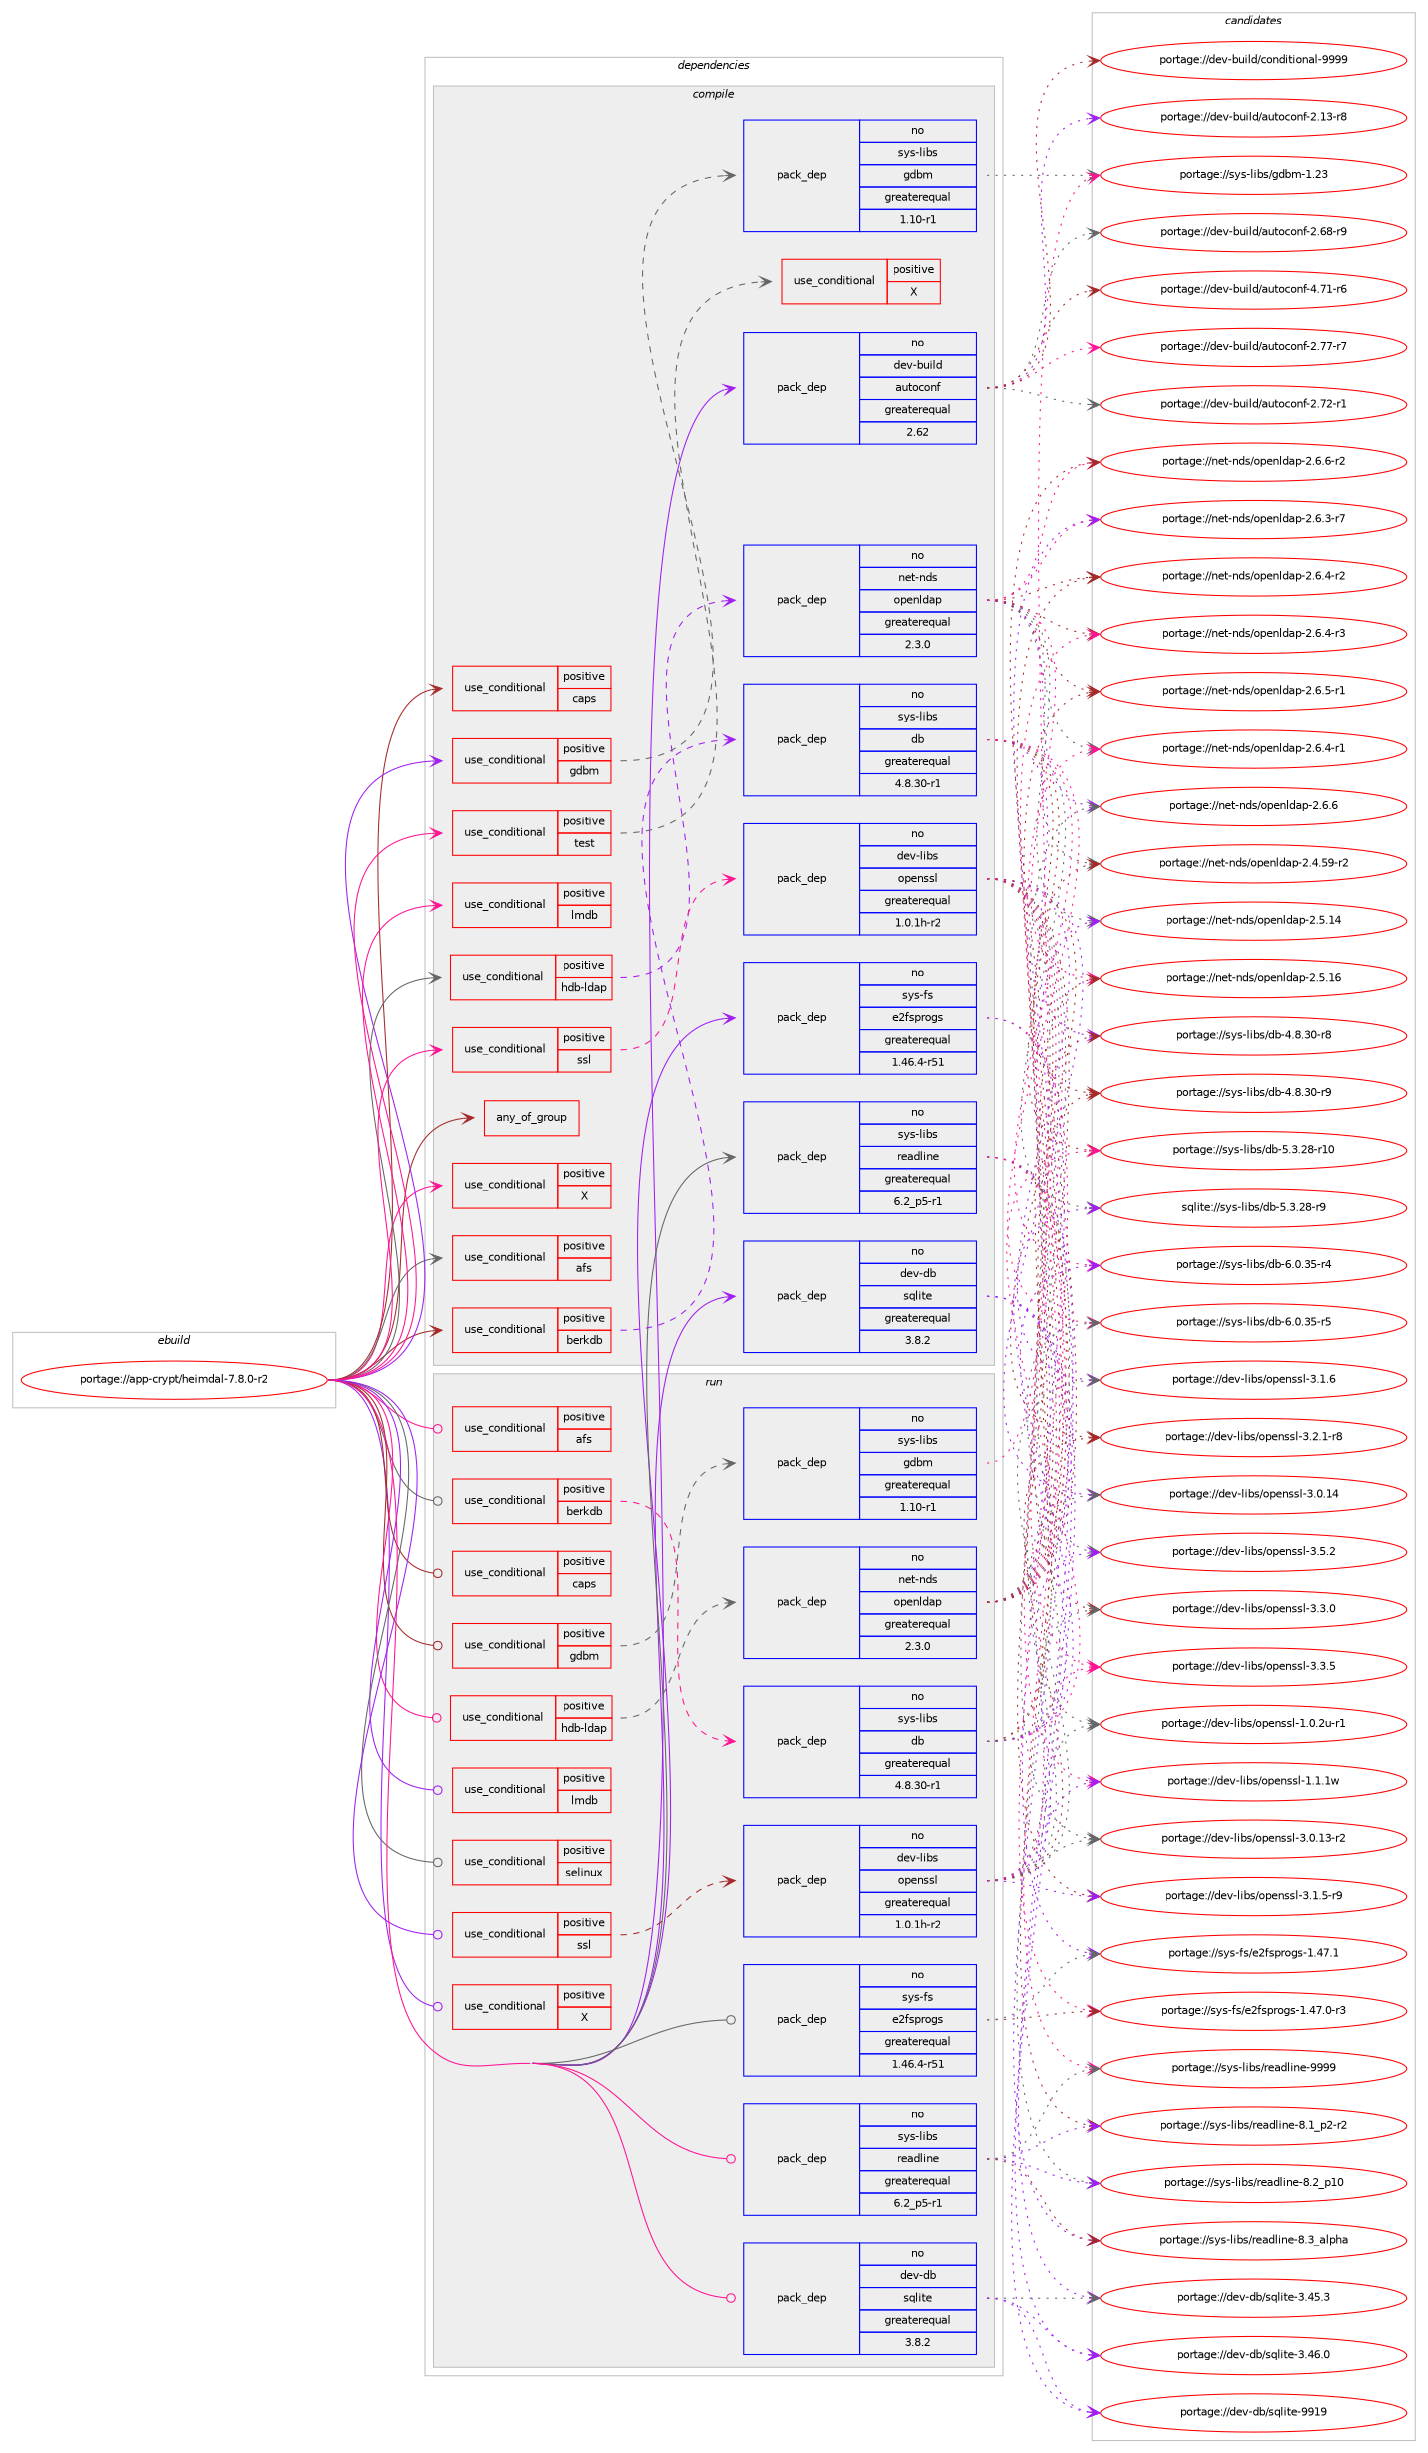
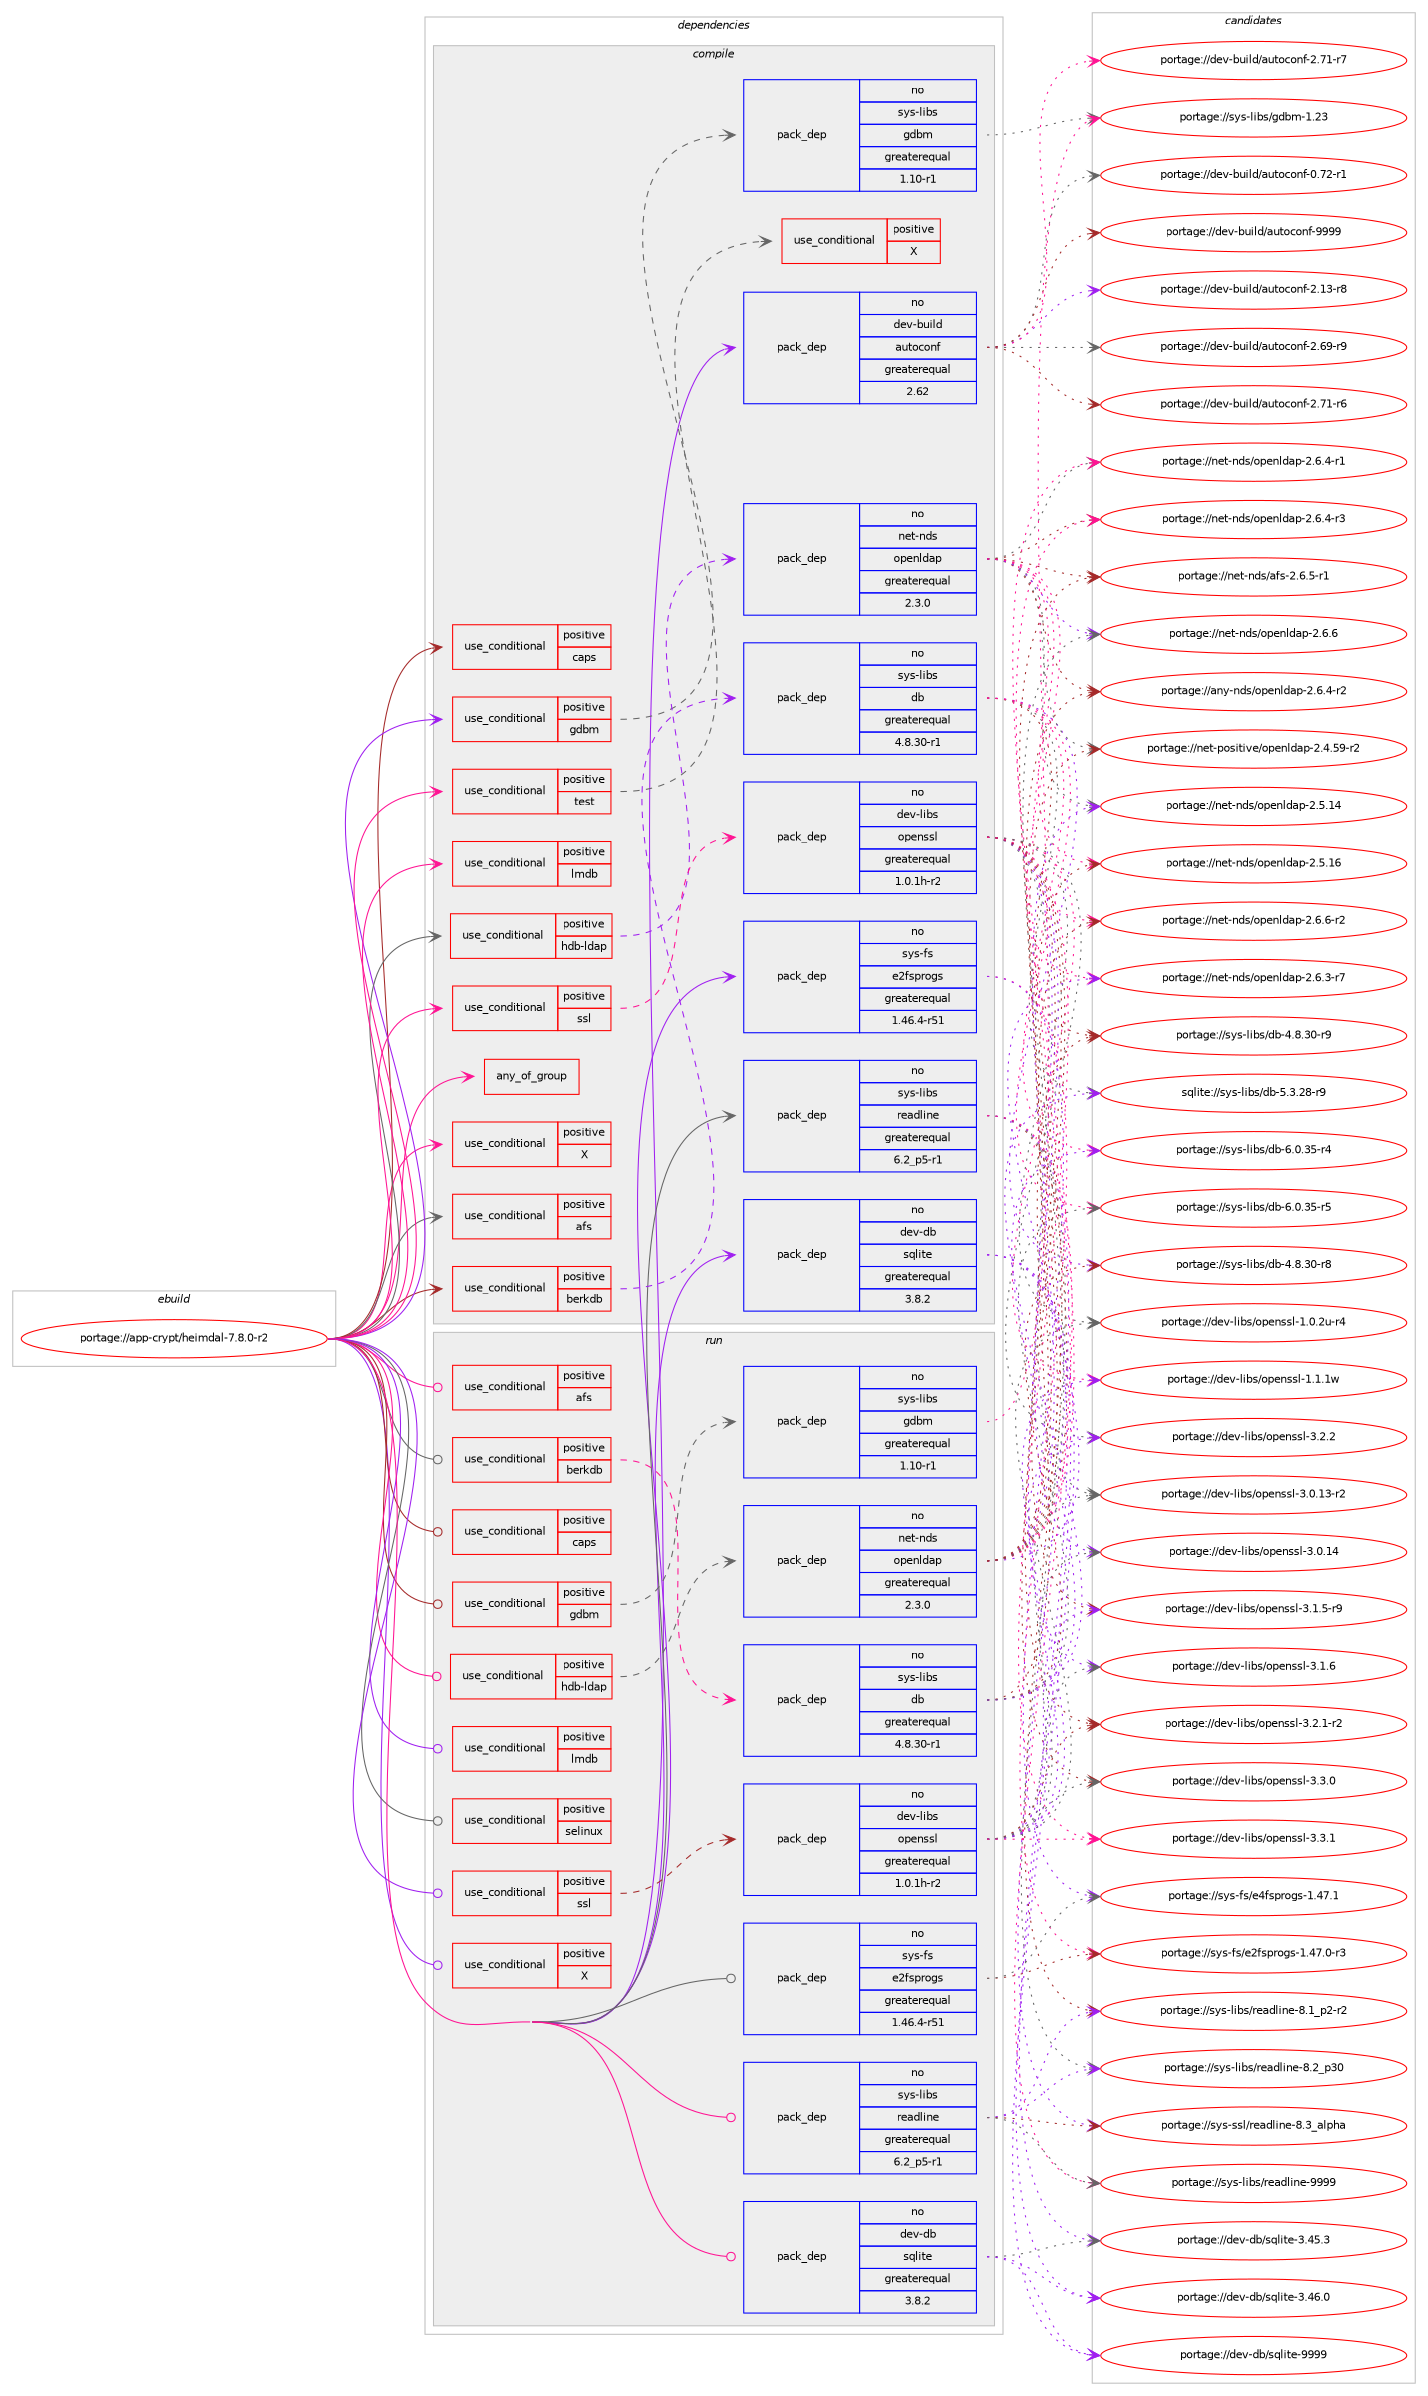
node "portage://dev-build/conditional-9999": label "portage://dev-build/conditional-9999" -> "portage://dev-build/autoconf-9999"
node "portage://dev-build/autoconf-2.68-r9": label "portage://dev-build/autoconf-2.68-r9" -> "portage://dev-build/autoconf-2.69-r9"
node "portage://dev-build/autoconf-4.71-r6": label "portage://dev-build/autoconf-4.71-r6" -> "portage://dev-build/autoconf-2.71-r6"
node "portage://dev-build/autoconf-2.77-r7": label "portage://dev-build/autoconf-2.77-r7" -> "portage://dev-build/autoconf-2.71-r7"
node "portage://dev-build/autoconf-2.72-r1": label "portage://dev-build/autoconf-2.72-r1" -> "portage://dev-build/autoconf-0.72-r1"
node "portage://net-nds/openldap-2.6.4-r2": label "portage://net-nds/openldap-2.6.4-r2" -> "portage://any-nds/openldap-2.6.4-r2"
node "portage://net-nds/openldap-2.6.5-r1": label "portage://net-nds/openldap-2.6.5-r1" -> "portage://net-nds/afs-2.6.5-r1"
node "portage://net-nds/openldap-2.4.59-r2": label "portage://net-nds/openldap-2.4.59-r2" -> "portage://net-positive/openldap-2.4.59-r2"
node "portage://sys-libs/db-5.3.28-r10": removed
edge "portage://app-crypt/heimdal-7.8.0-r2" -> "any_of_group": color brown -> deeppink
node "portage://dev-libs/openssl-3.2.1-r8": label "portage://dev-libs/openssl-3.2.1-r8" -> "portage://dev-libs/openssl-3.2.1-r2"
node "portage://dev-libs/openssl-3.5.2": label "portage://dev-libs/openssl-3.5.2" -> "portage://dev-libs/openssl-3.2.2"
node "portage://dev-libs/openssl-3.3.5": label "portage://dev-libs/openssl-3.3.5" -> "portage://dev-libs/openssl-3.3.1"
node "portage://dev-libs/openssl-1.0.2u-r1": label "portage://dev-libs/openssl-1.0.2u-r1" -> "portage://dev-libs/openssl-1.0.2u-r4"
node "portage://sys-fs/e2fsprogs-1.47.1": label "portage://sys-fs/e2fsprogs-1.47.1" -> "portage://sys-fs/e4fsprogs-1.47.1"
node "portage://sys-libs/readline-8.2_p10": label "portage://sys-libs/readline-8.2_p10" -> "portage://sys-libs/readline-8.2_p30"
node "portage://sys-libs/readline-8.3_alpha": label "portage://sys-libs/readline-8.3_alpha" -> "portage://sys-ssl/readline-8.3_alpha"
node "portage://dev-db/sqlite-9919": label "portage://dev-db/sqlite-9919" -> "portage://dev-db/sqlite-9999"
